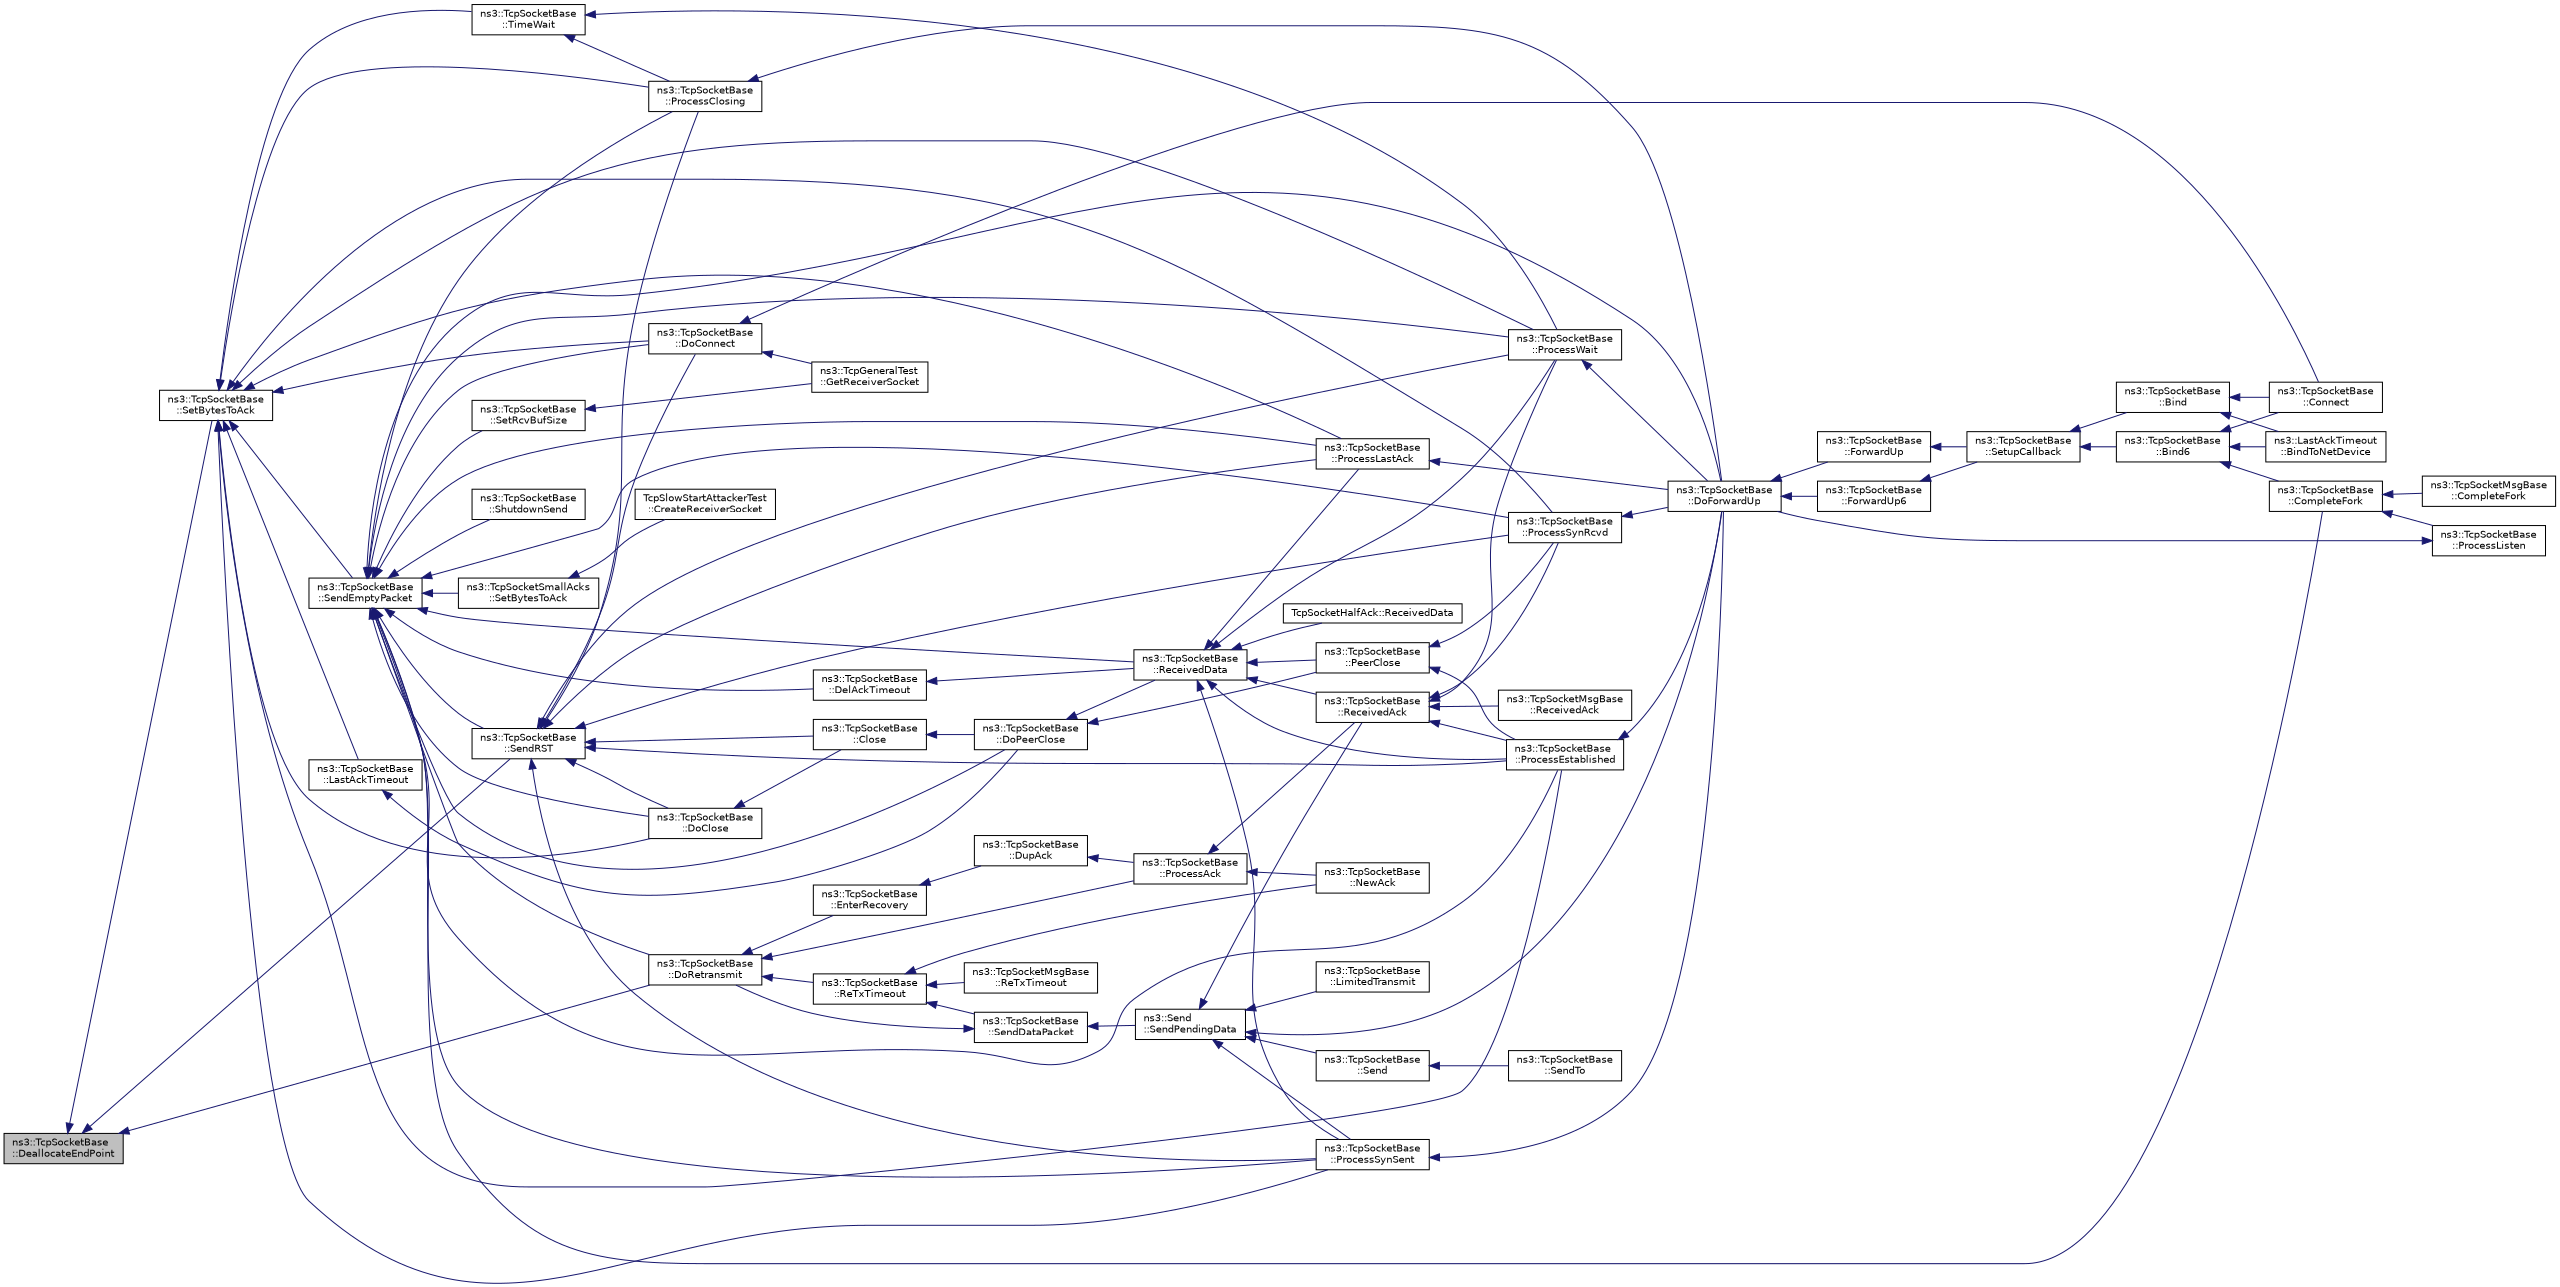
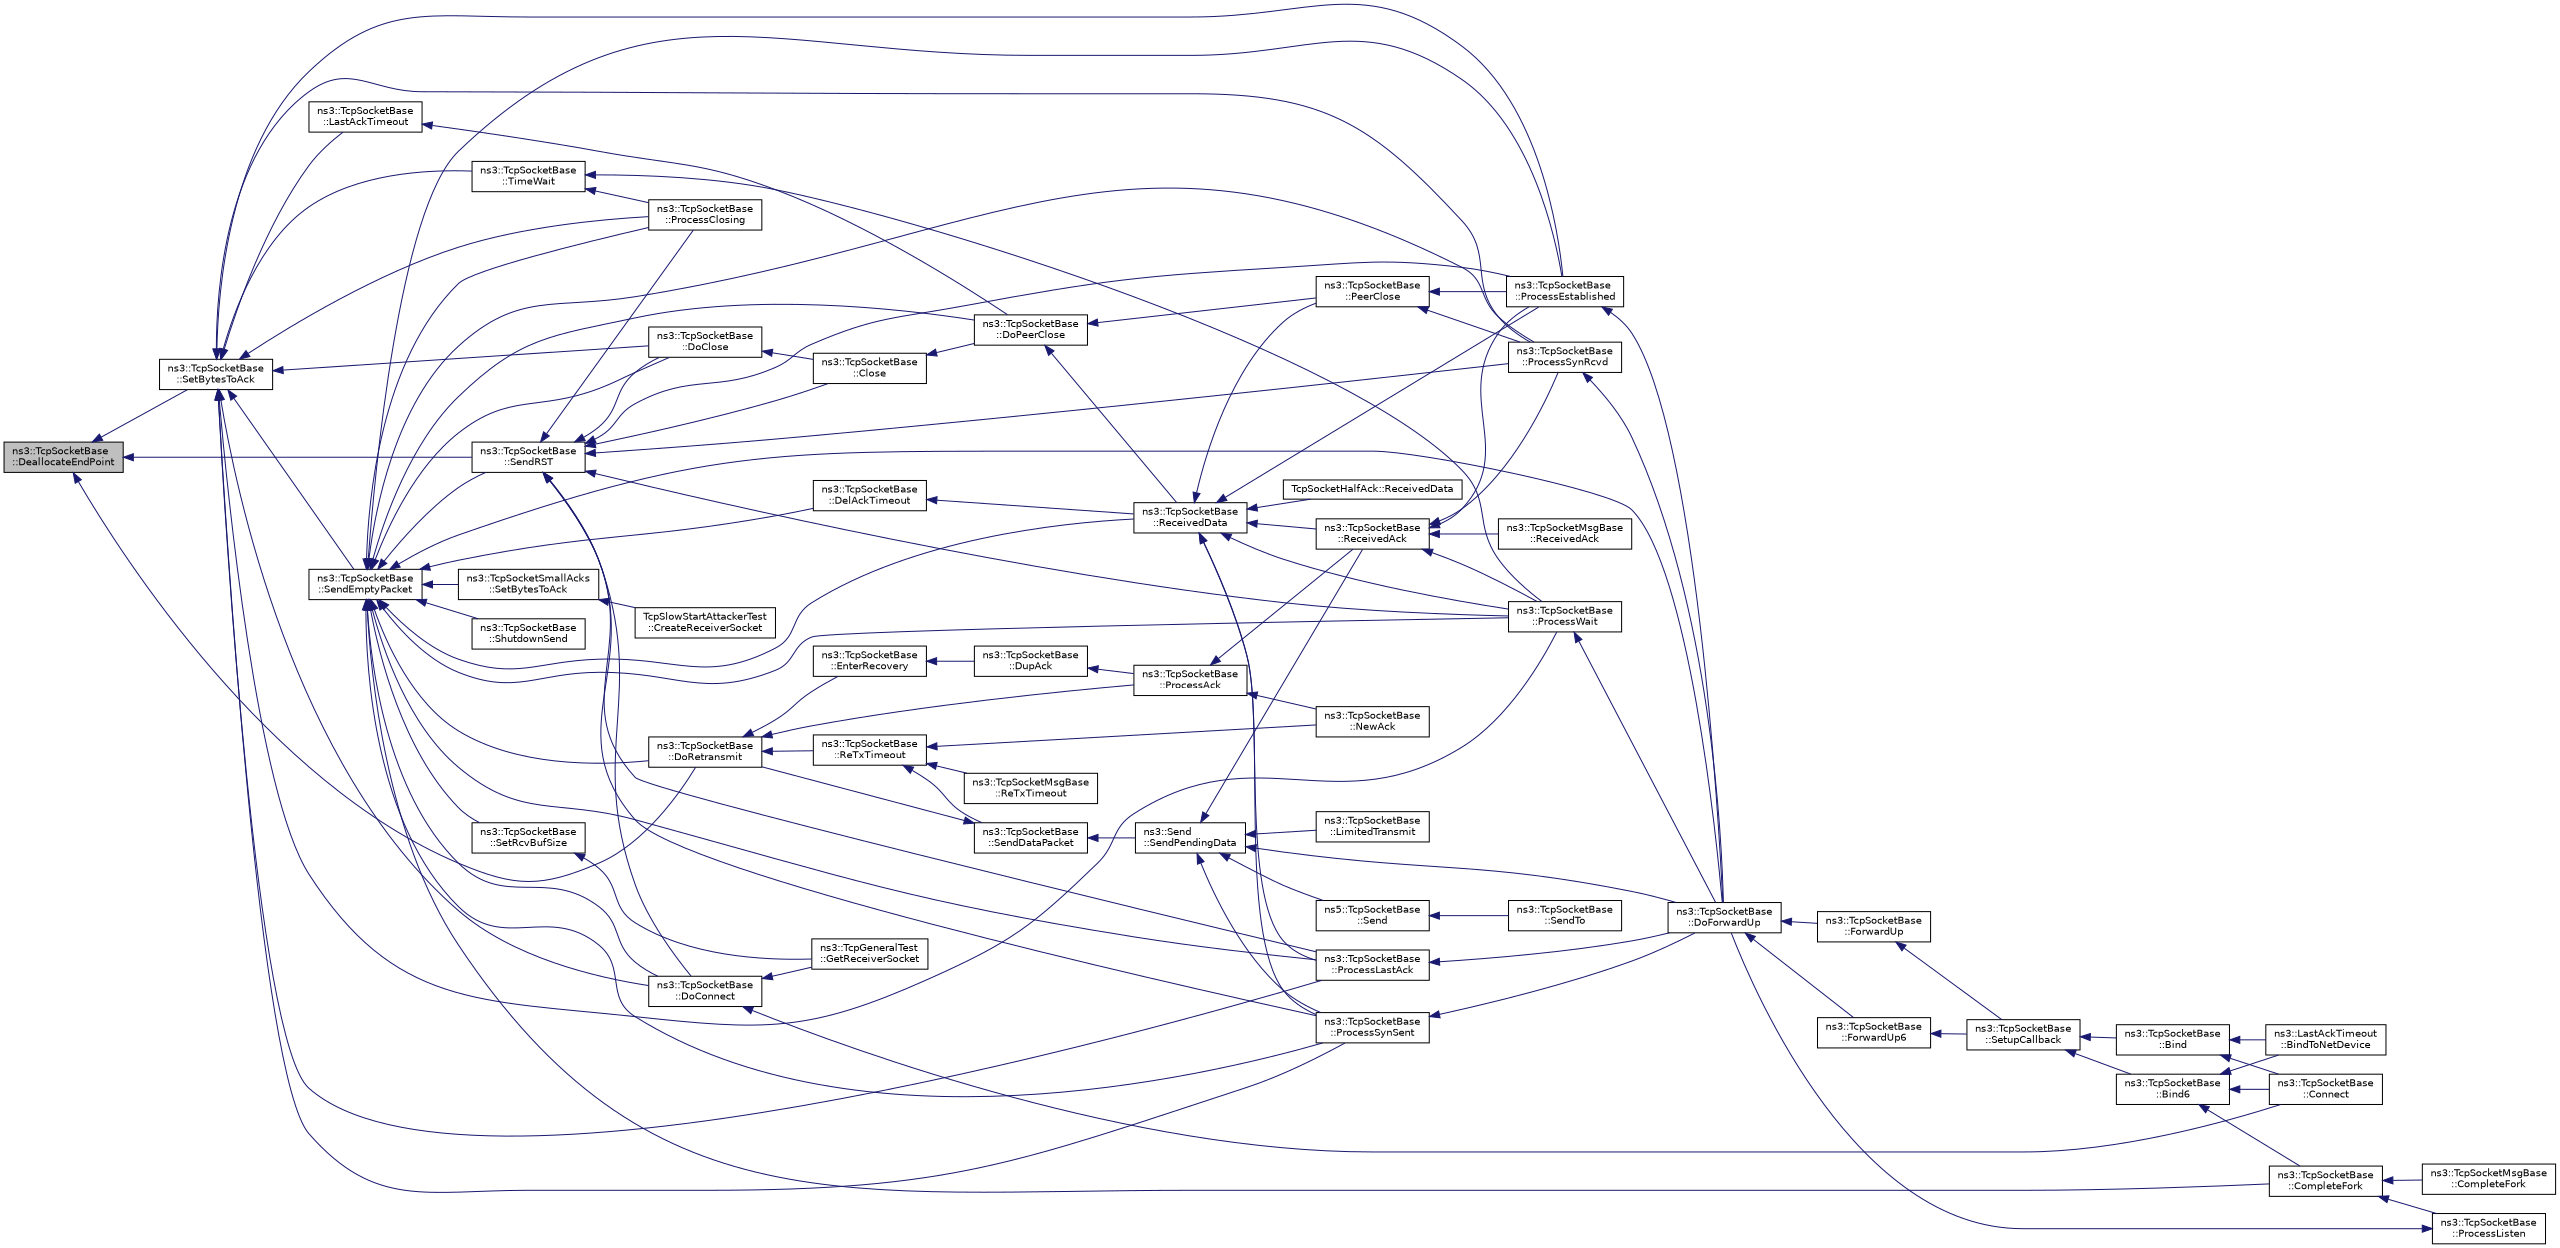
edge "ns3::TcpSocketBase ::DoForwardUp" -> "ns3::TcpSocketBase ::ProcessClosing": removed
node "ns3::TcpSocketBase ::Send": label "ns3::TcpSocketBase ::Send" -> "ns5::TcpSocketBase ::Send"
